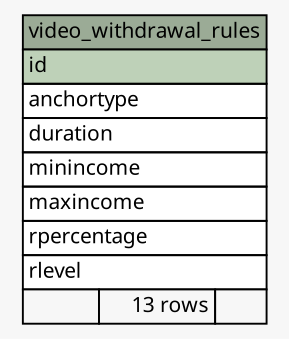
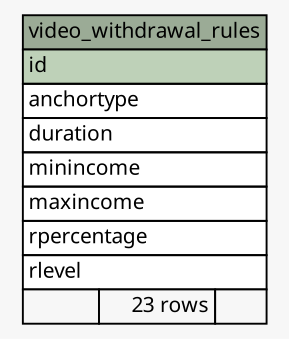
node "video_withdrawal_rules": text "13 rows" -> "23 rows"
